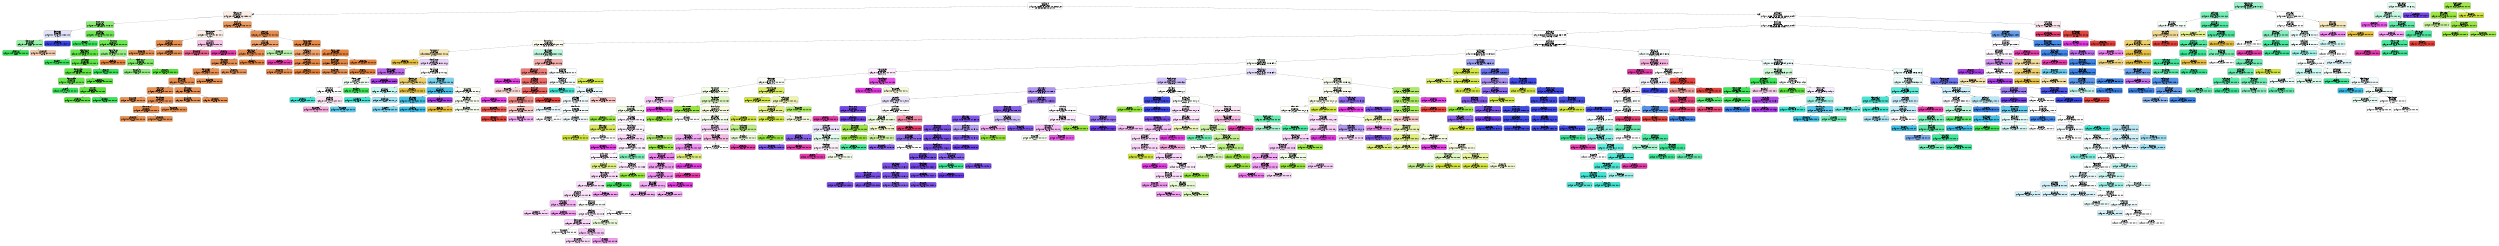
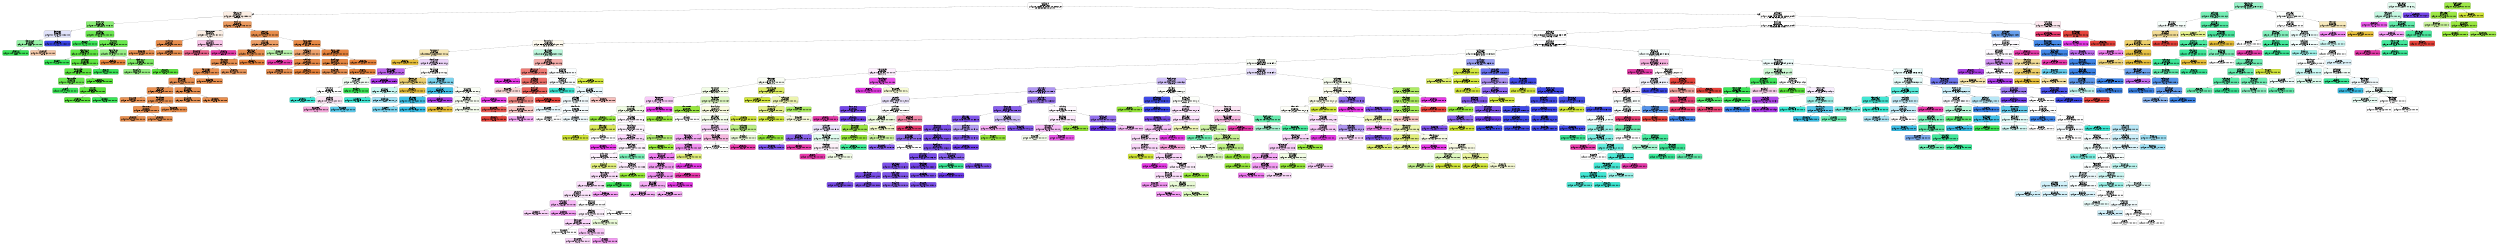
node "gini = 0.188": added
